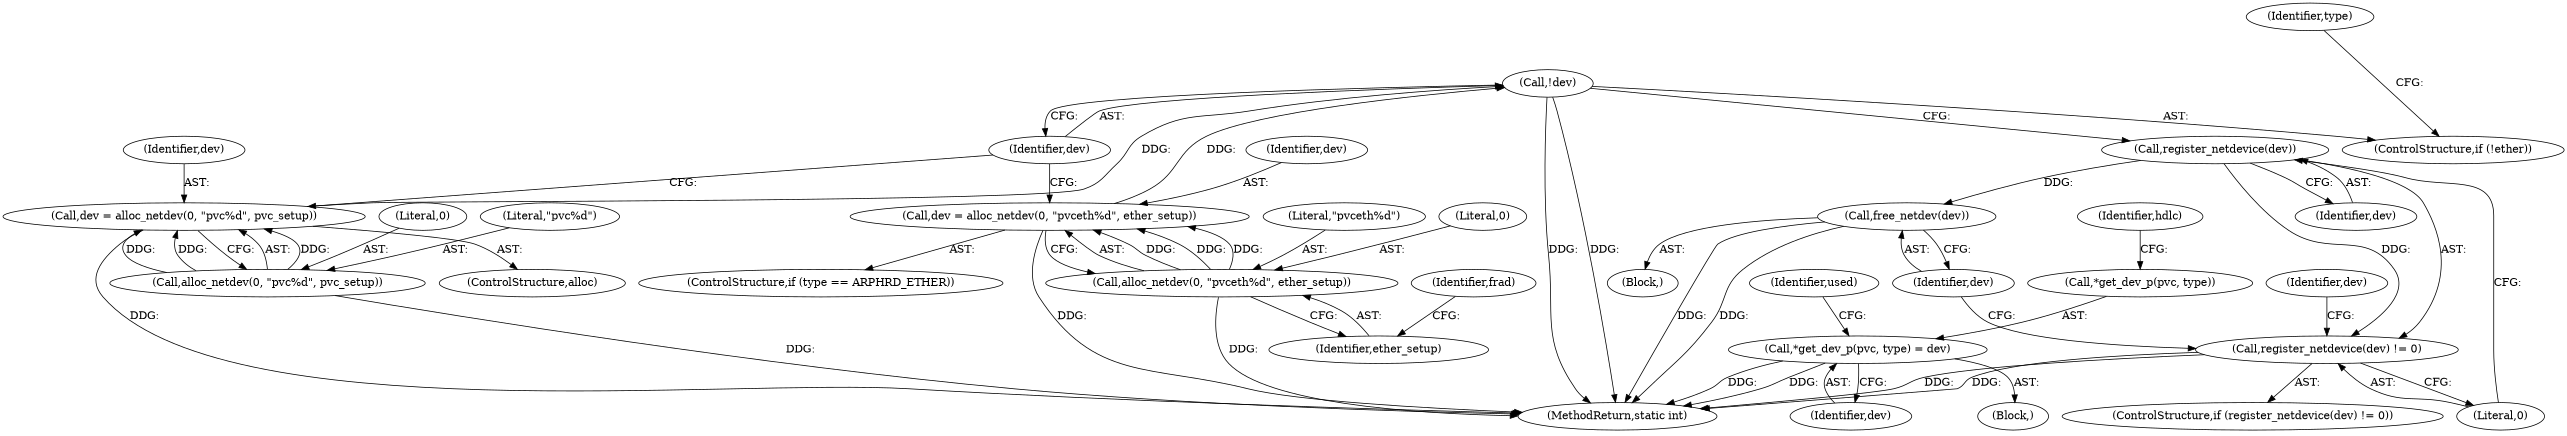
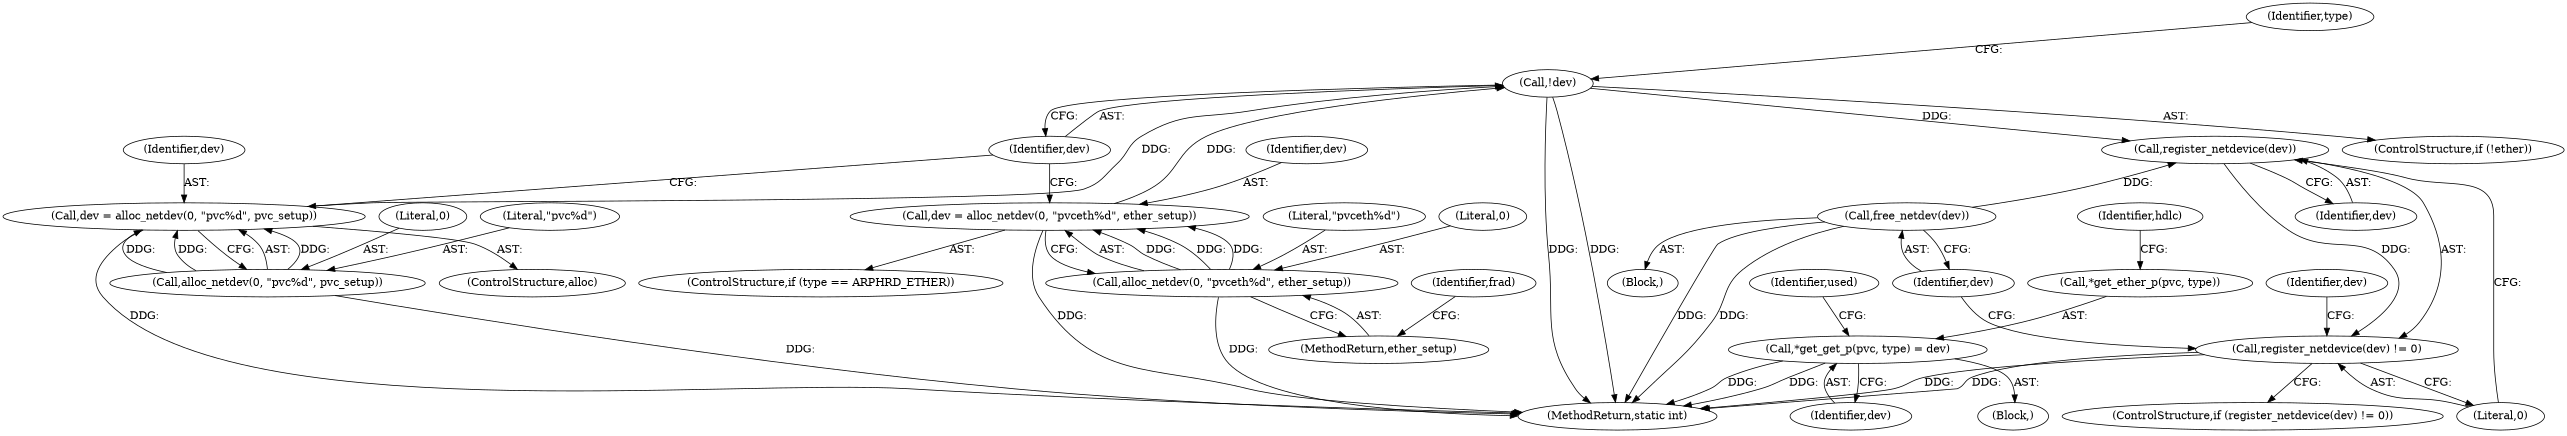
edge "(Identifier,type)" -> "(ControlStructure,if (!ether))": now "(Identifier,type)" -> "(Call,!dev)"
edge "(Call,!dev)" -> "(Call,register_netdevice(dev))": label "CFG: " -> "DDG: "
edge "(Call,register_netdevice(dev))" -> "(Call,free_netdev(dev))": reversed
node "(Call,*get_dev_p(pvc, type))": label "(Call,*get_dev_p(pvc, type))" -> "(Call,*get_ether_p(pvc, type))"
node "(Identifier,ether_setup)": label "(Identifier,ether_setup)" -> "(MethodReturn,ether_setup)"
node "(Call,*get_dev_p(pvc, type) = dev)": label "(Call,*get_dev_p(pvc, type) = dev)" -> "(Call,*get_get_p(pvc, type) = dev)"
edge "(Call,register_netdevice(dev) != 0)" -> "(ControlStructure,if (register_netdevice(dev) != 0))": label "AST: " -> "CFG: "
